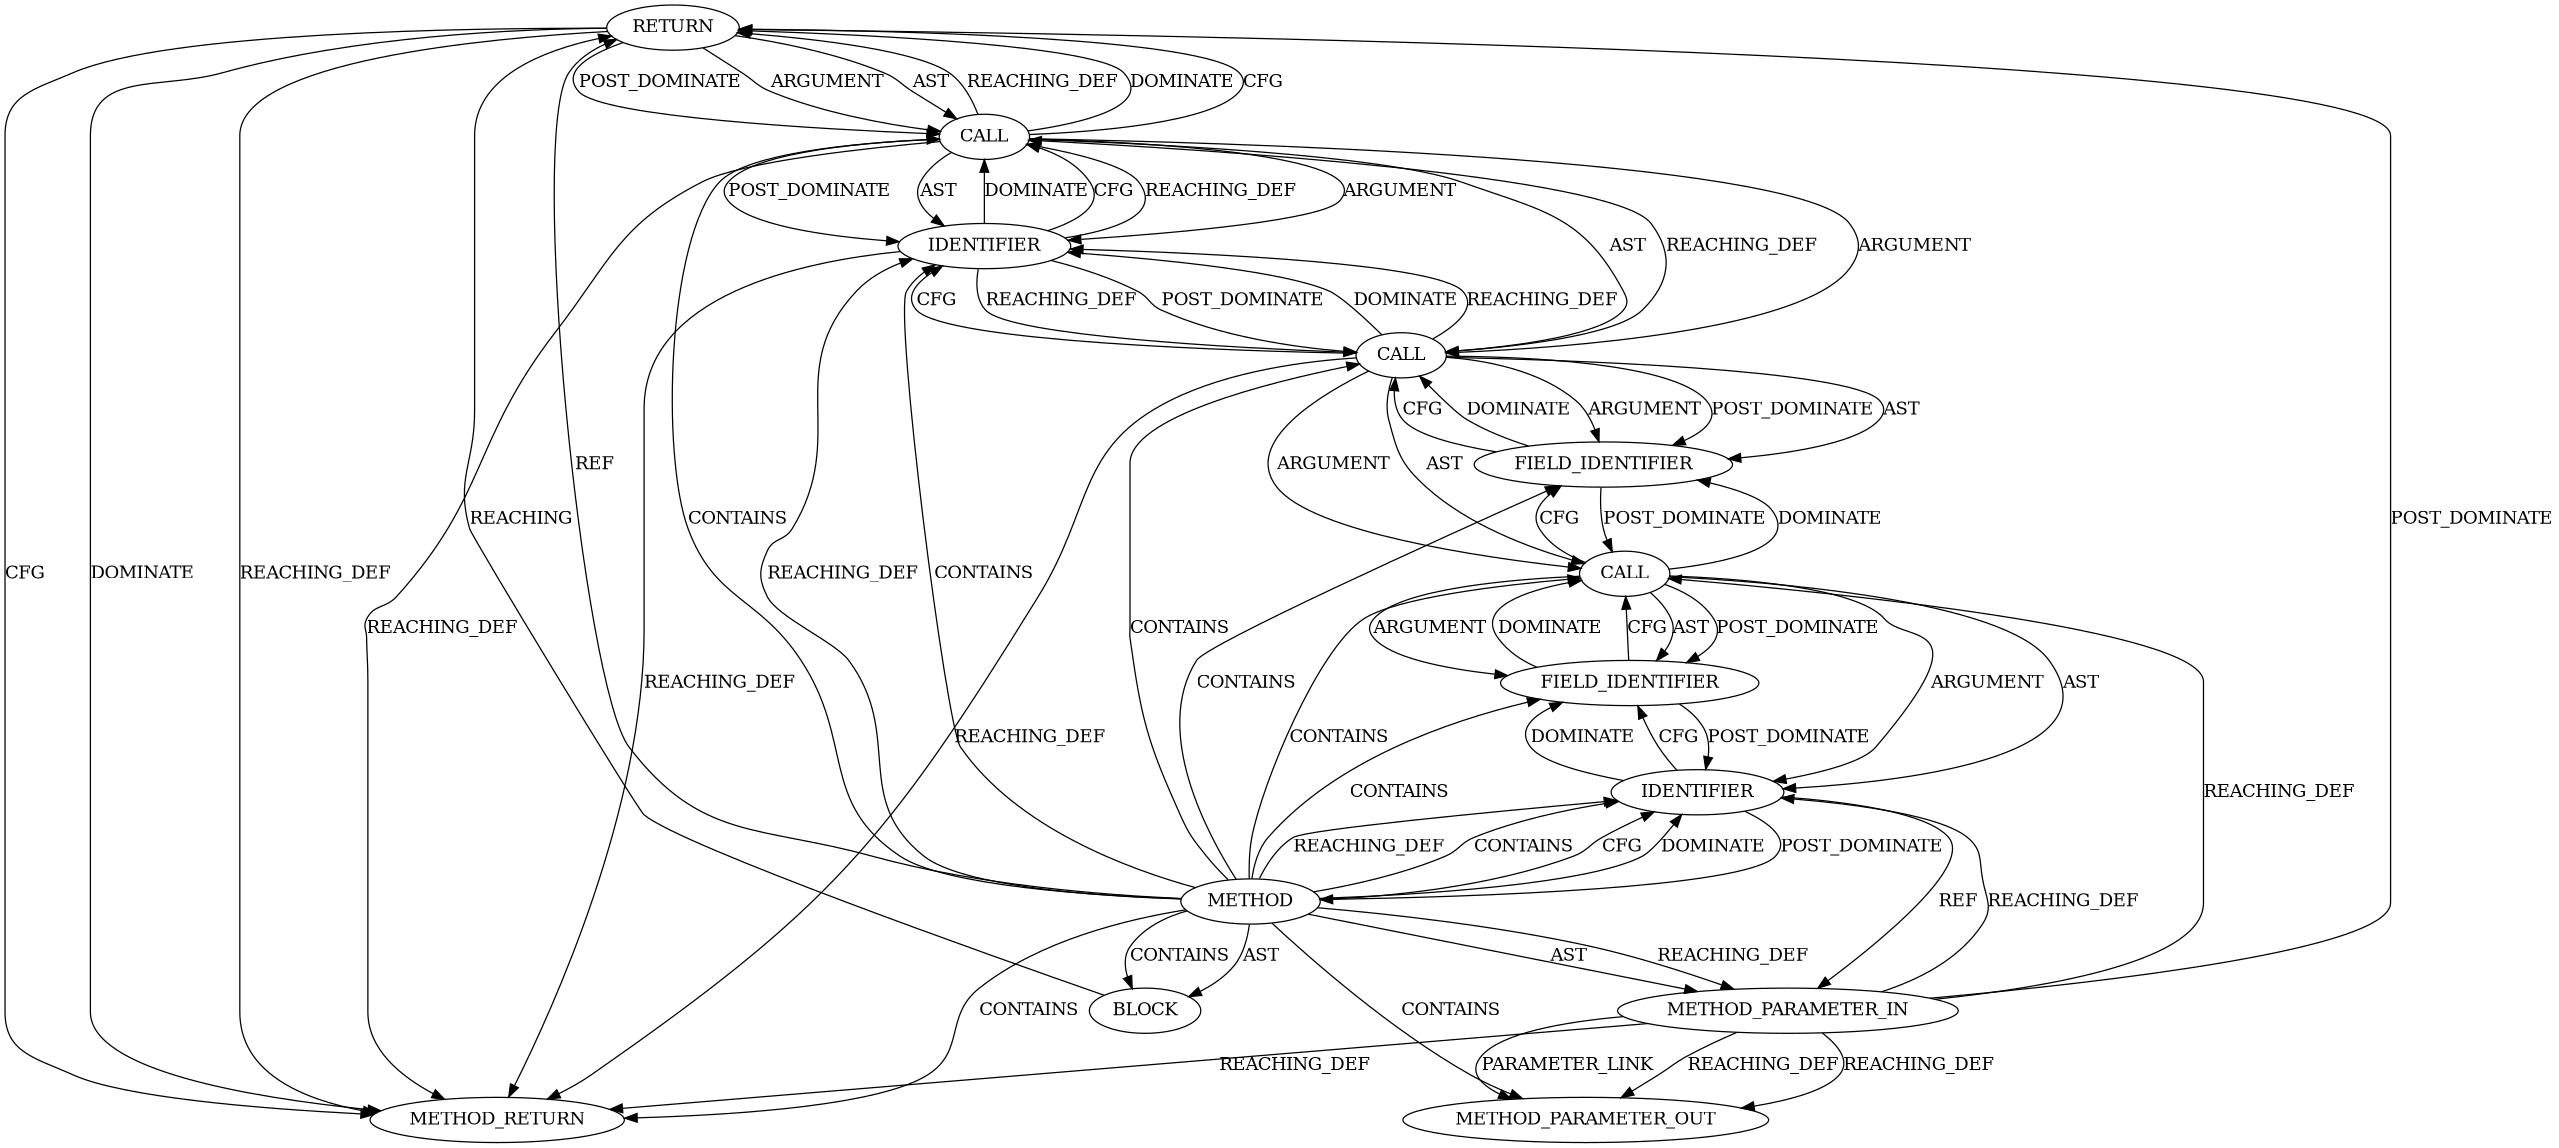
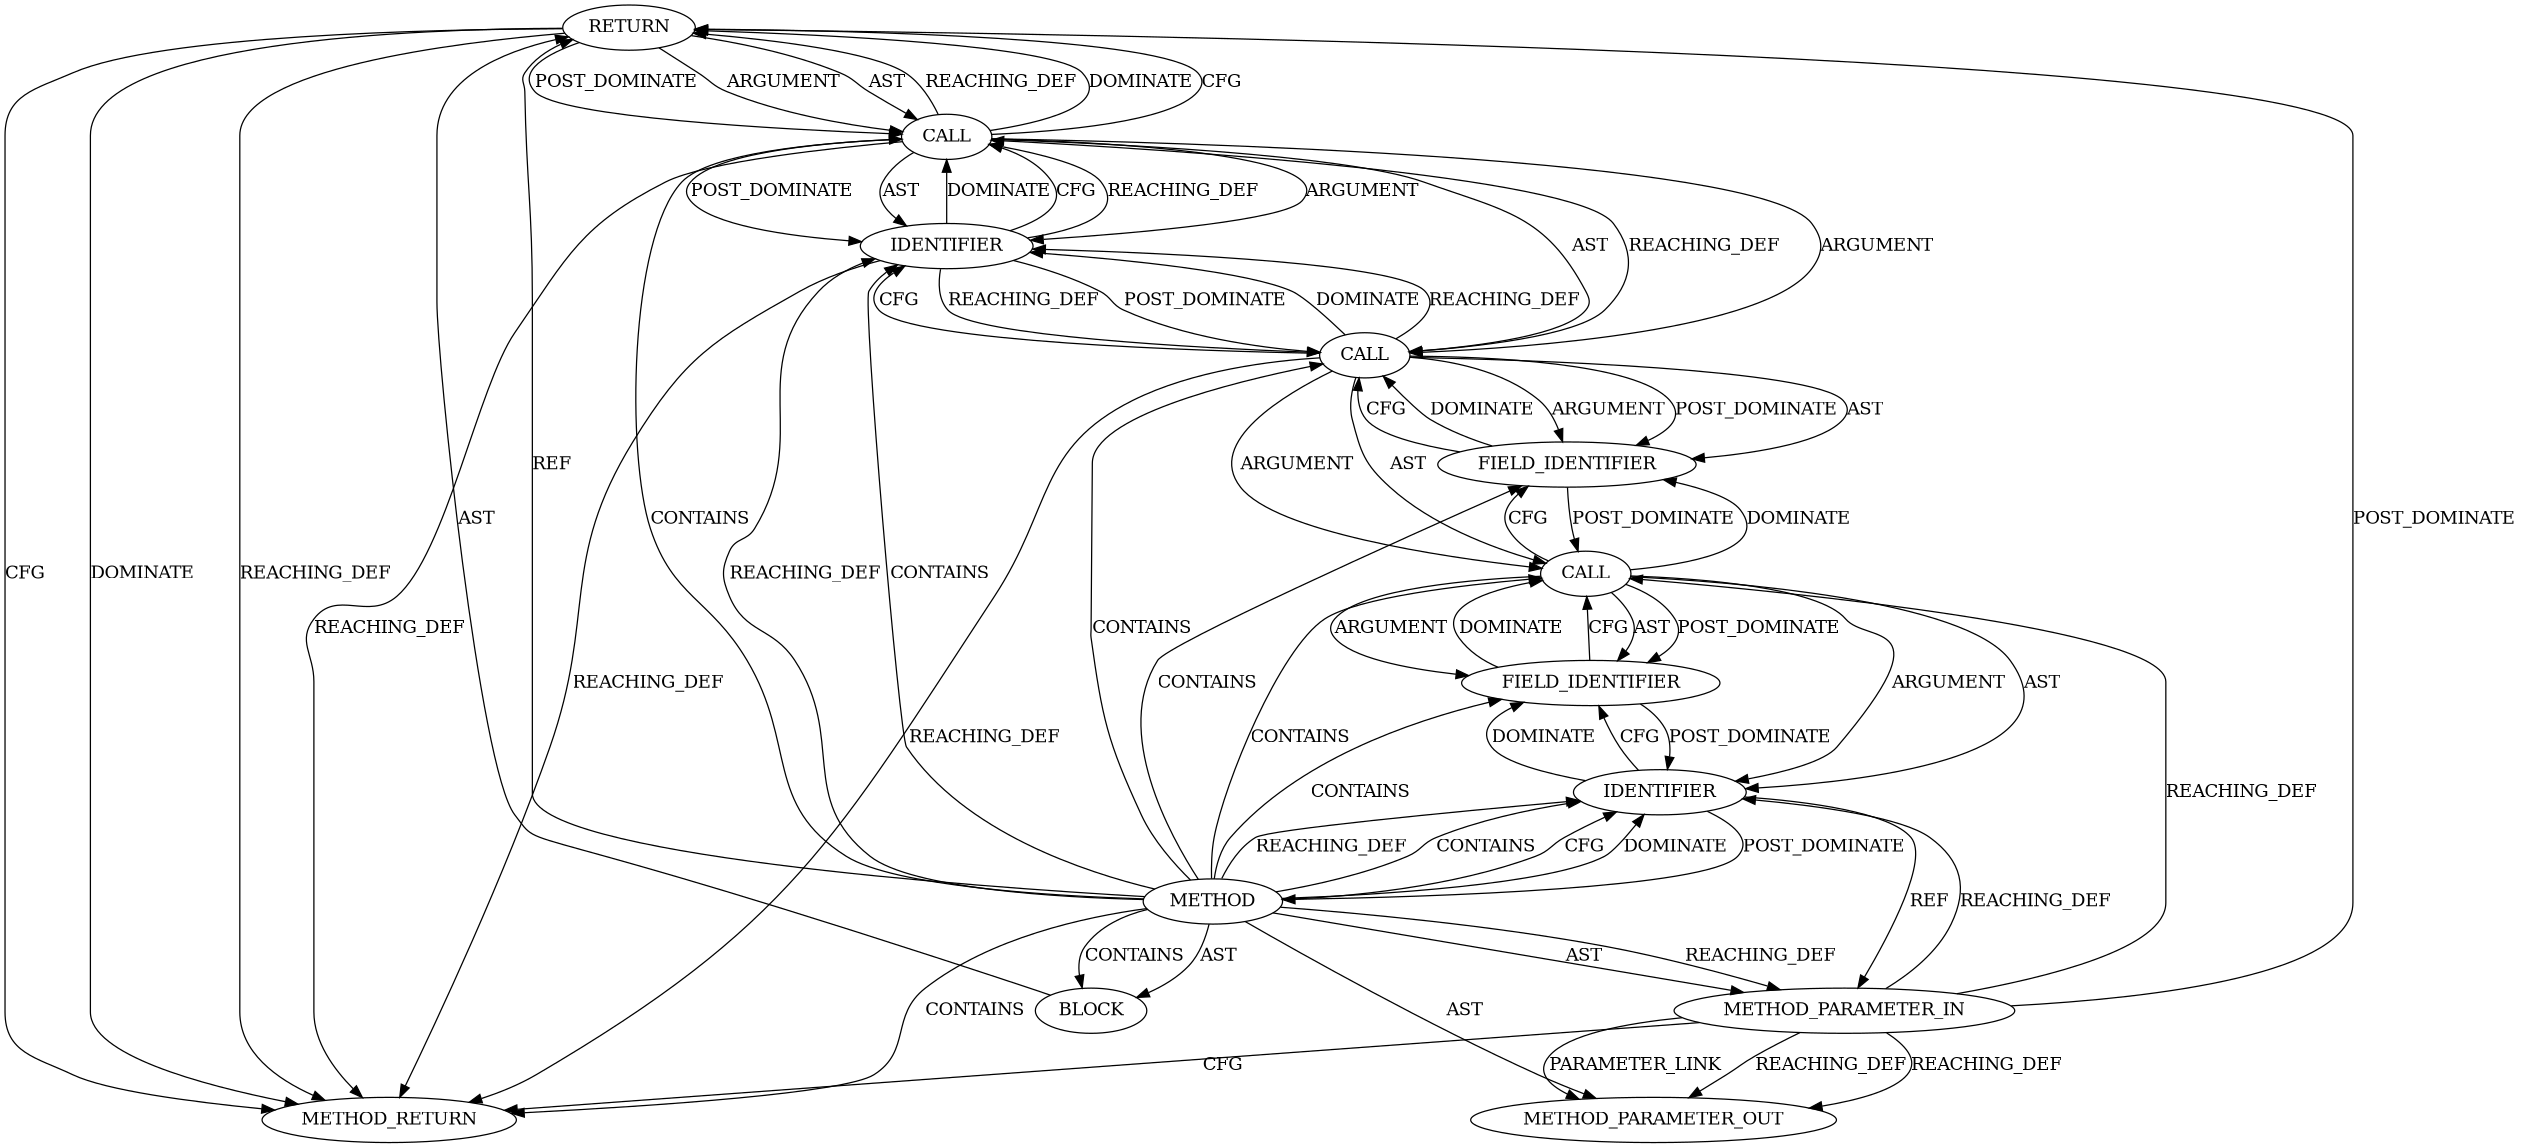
edge "BLOCK" -> "RETURN": label "REACHING" -> "AST"
edge "METHOD" -> "METHOD_PARAMETER_OUT": label "CONTAINS" -> "AST"
edge "METHOD_PARAMETER_IN" -> "METHOD_RETURN": label "REACHING_DEF" -> "CFG"
